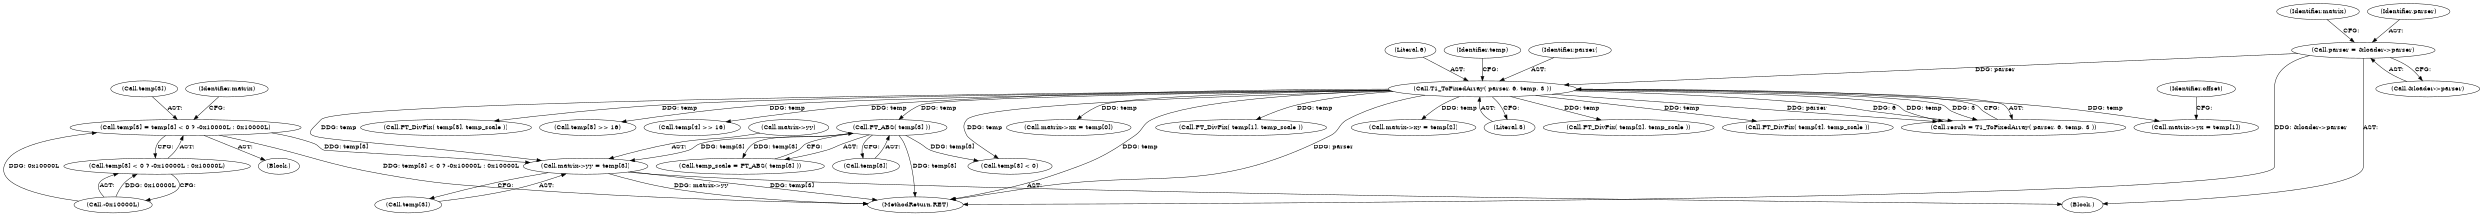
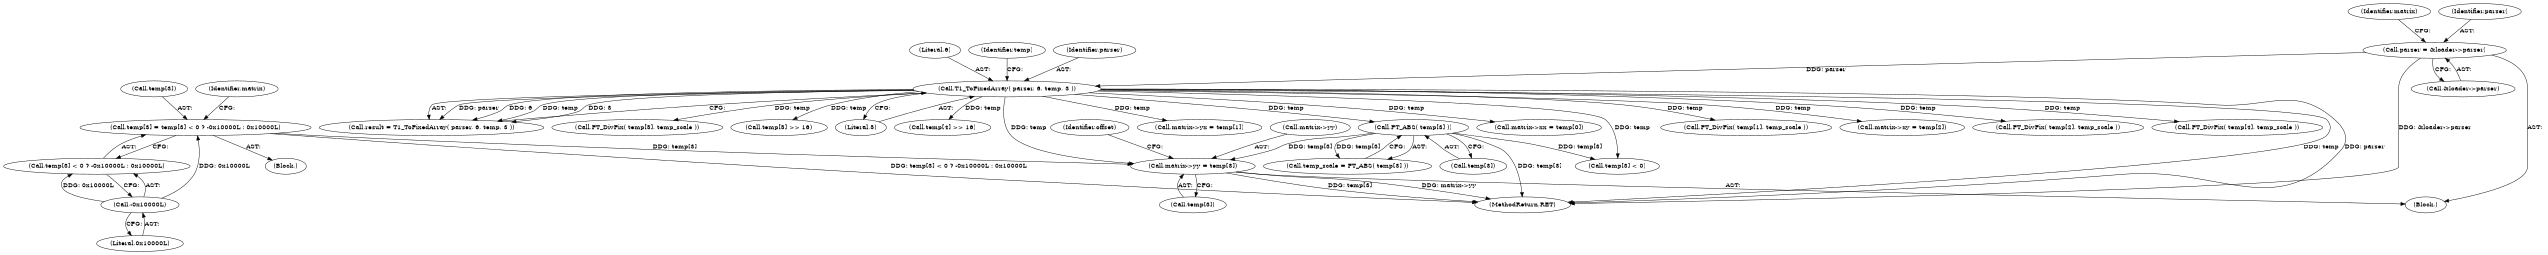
edge "(Identifier,offset)" -> "(Call,matrix->yx = temp[1])": now "(Identifier,offset)" -> "(Call,matrix->yy = temp[3])"
node "(Literal,0x10000L)": added
